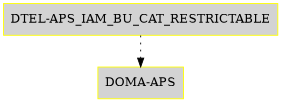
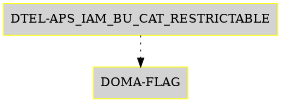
node "DOMA-APS": label "DOMA-APS" -> "DOMA-FLAG"
